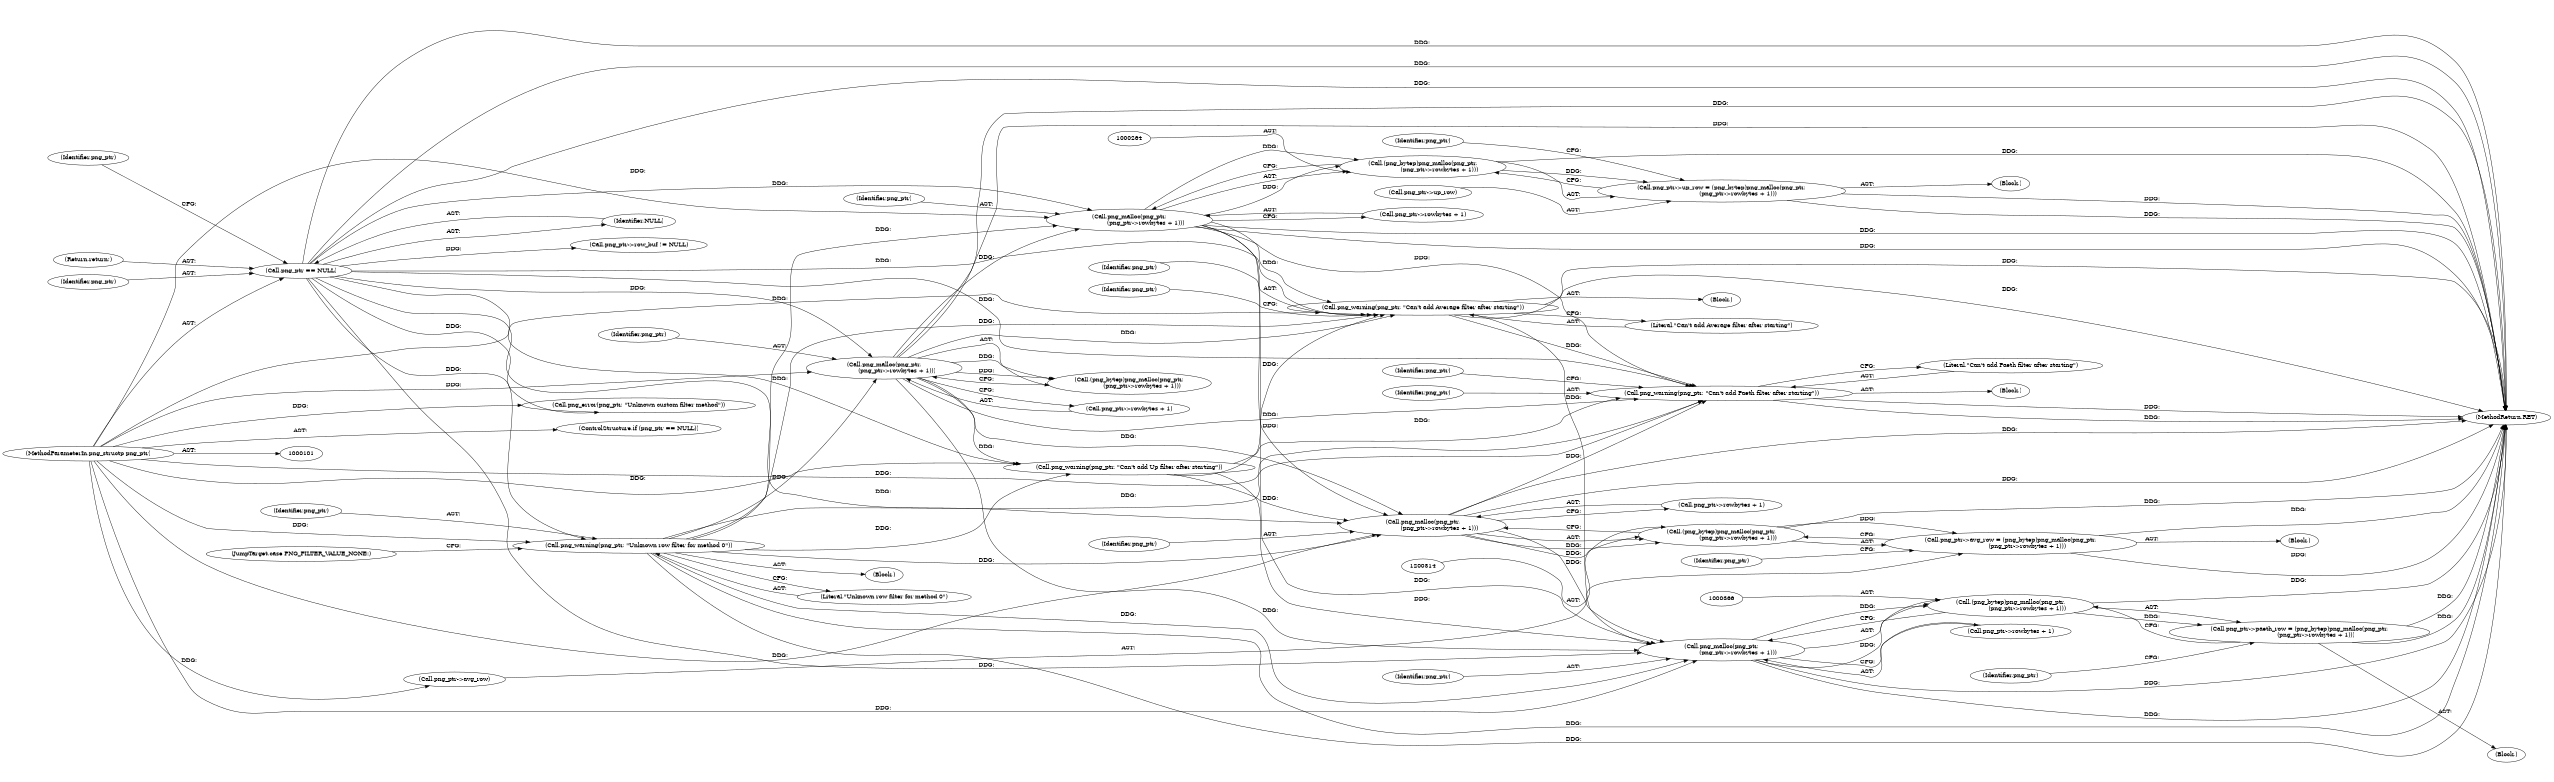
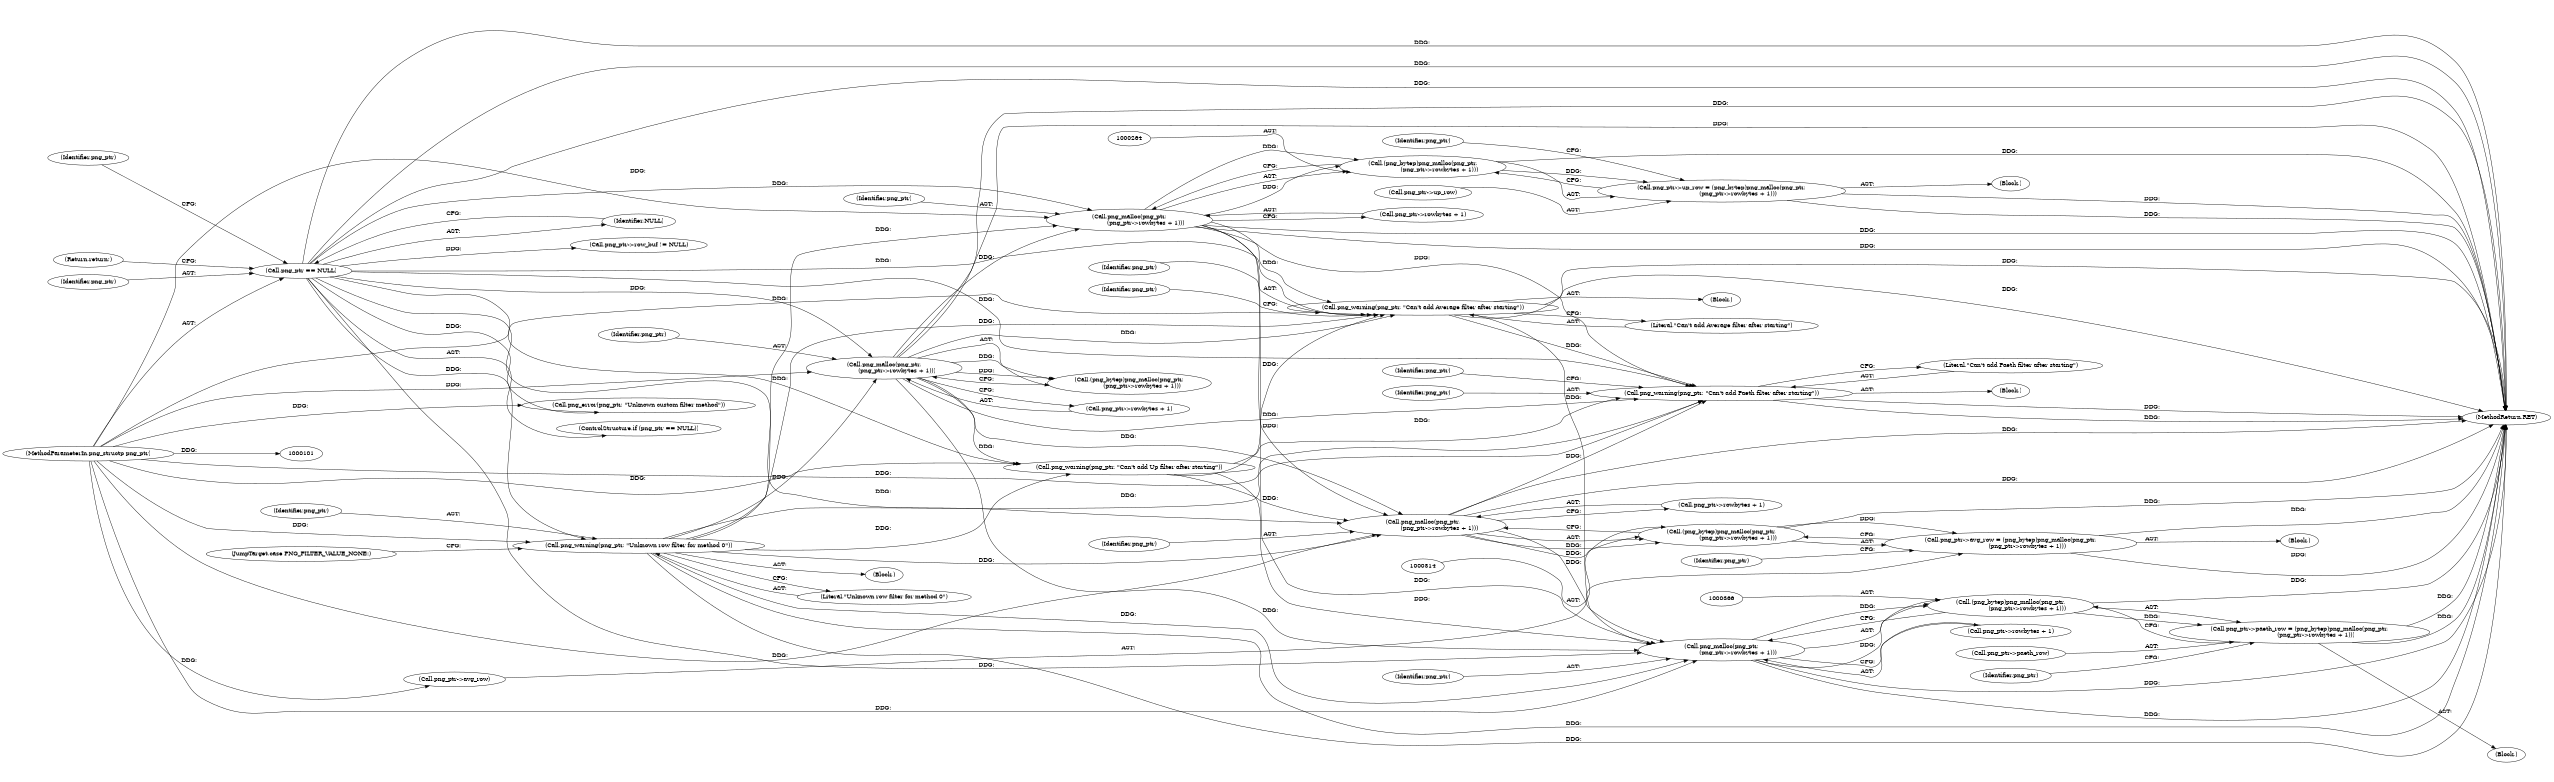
edge "(Identifier,NULL)" -> "(Call,png_ptr == NULL)": label "AST: " -> "CFG: "
edge "(Return,return;)" -> "(Call,png_ptr == NULL)": label "AST: " -> "CFG: "
edge "(MethodParameterIn,png_structp png_ptr)" -> "(ControlStructure,if (png_ptr == NULL))": now "(Call,png_ptr == NULL)" -> "(ControlStructure,if (png_ptr == NULL))"
edge "(MethodParameterIn,png_structp png_ptr)" -> "1000101": label "AST: " -> "DDG: "
node "1200314": label "1200314" -> "1000314"
node "(Call,png_ptr->paeth_row)": added
